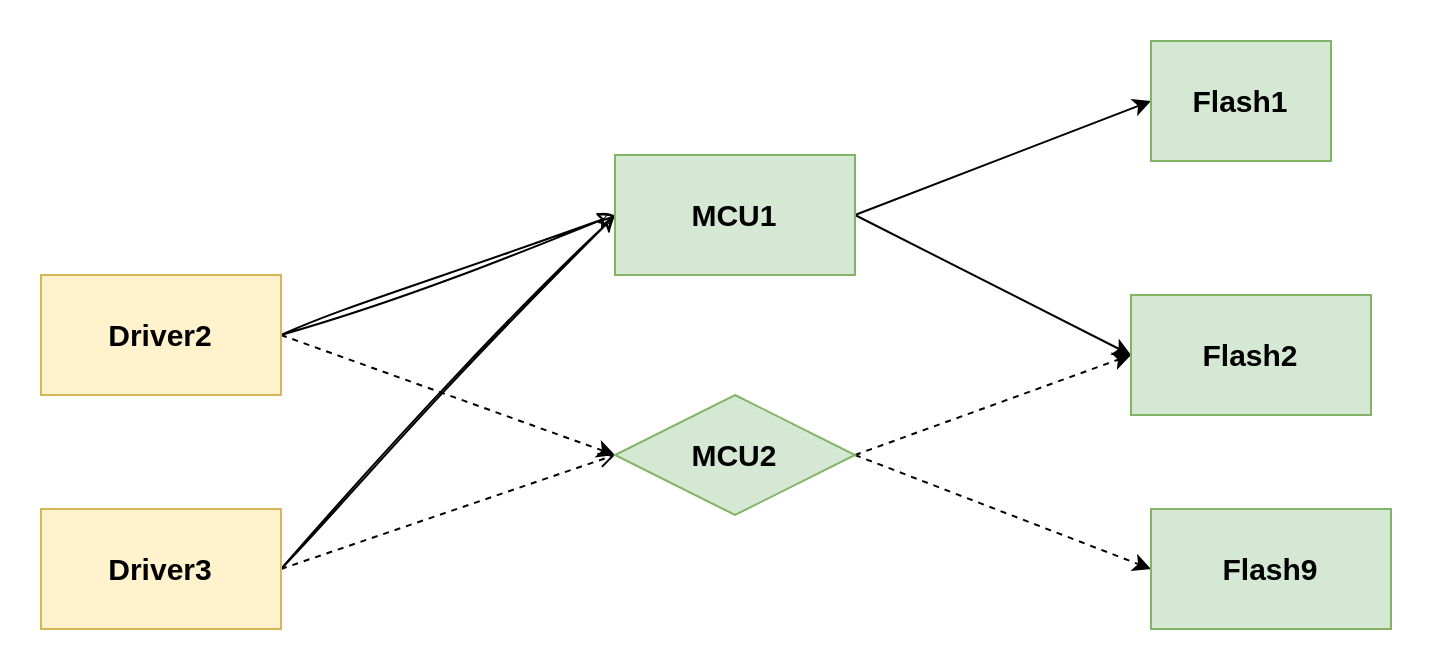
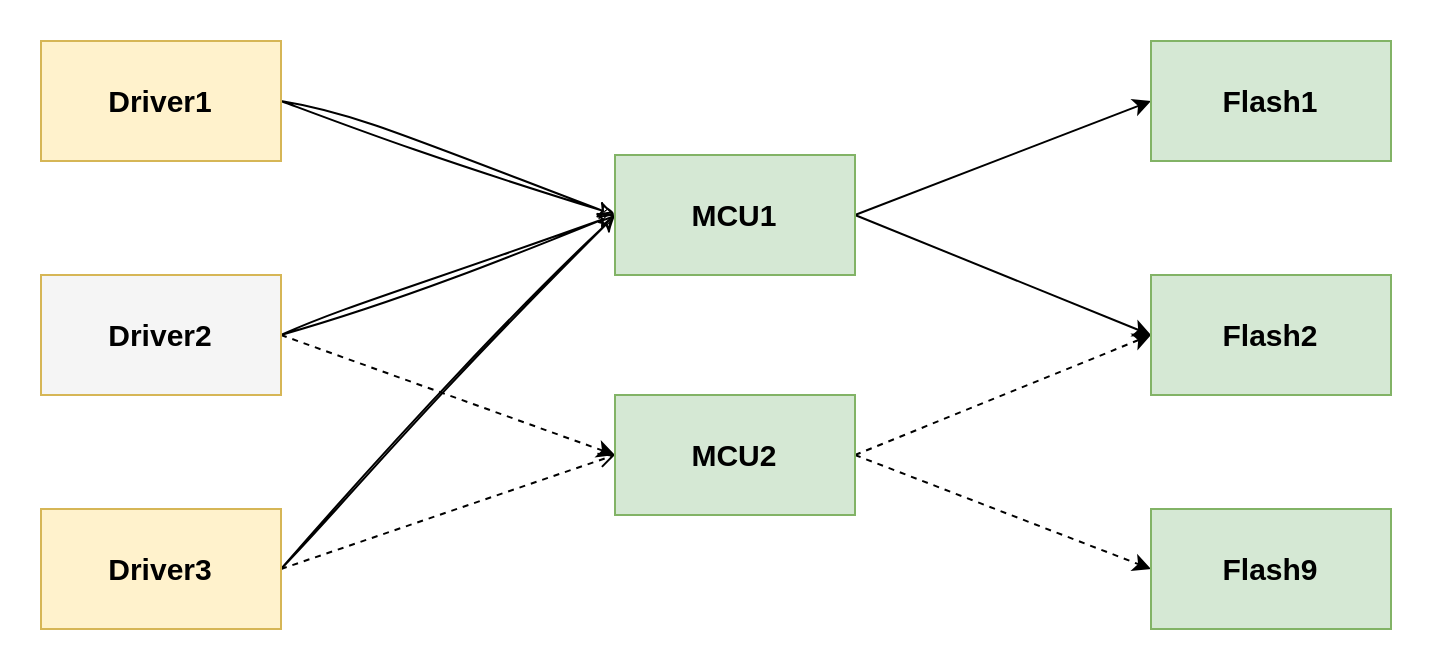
node "Driver1": added
node "Flash1": size 180x120 -> 240x120
edge "Driver1" -> "MCU1": added
node "Driver2": fillcolor #fff2cc -> #f5f5f5
node "Flash2": moved (1251, 355) -> (1271, 335)
node "MCU2": shape diamond -> rectangle
